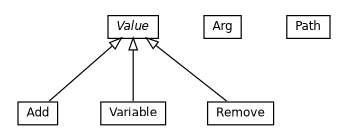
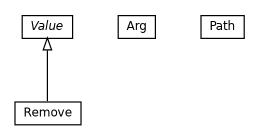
node "Add": removed
node "Variable": removed
